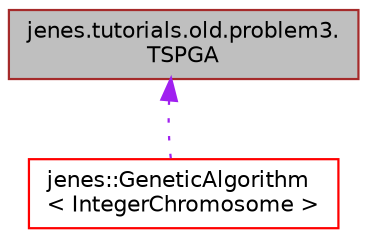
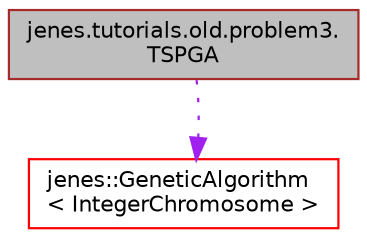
edge "jenes::GeneticAlgorithm < IntegerChromosome >" -> "jenes.tutorials.old.problem3. TSPGA": reversed
